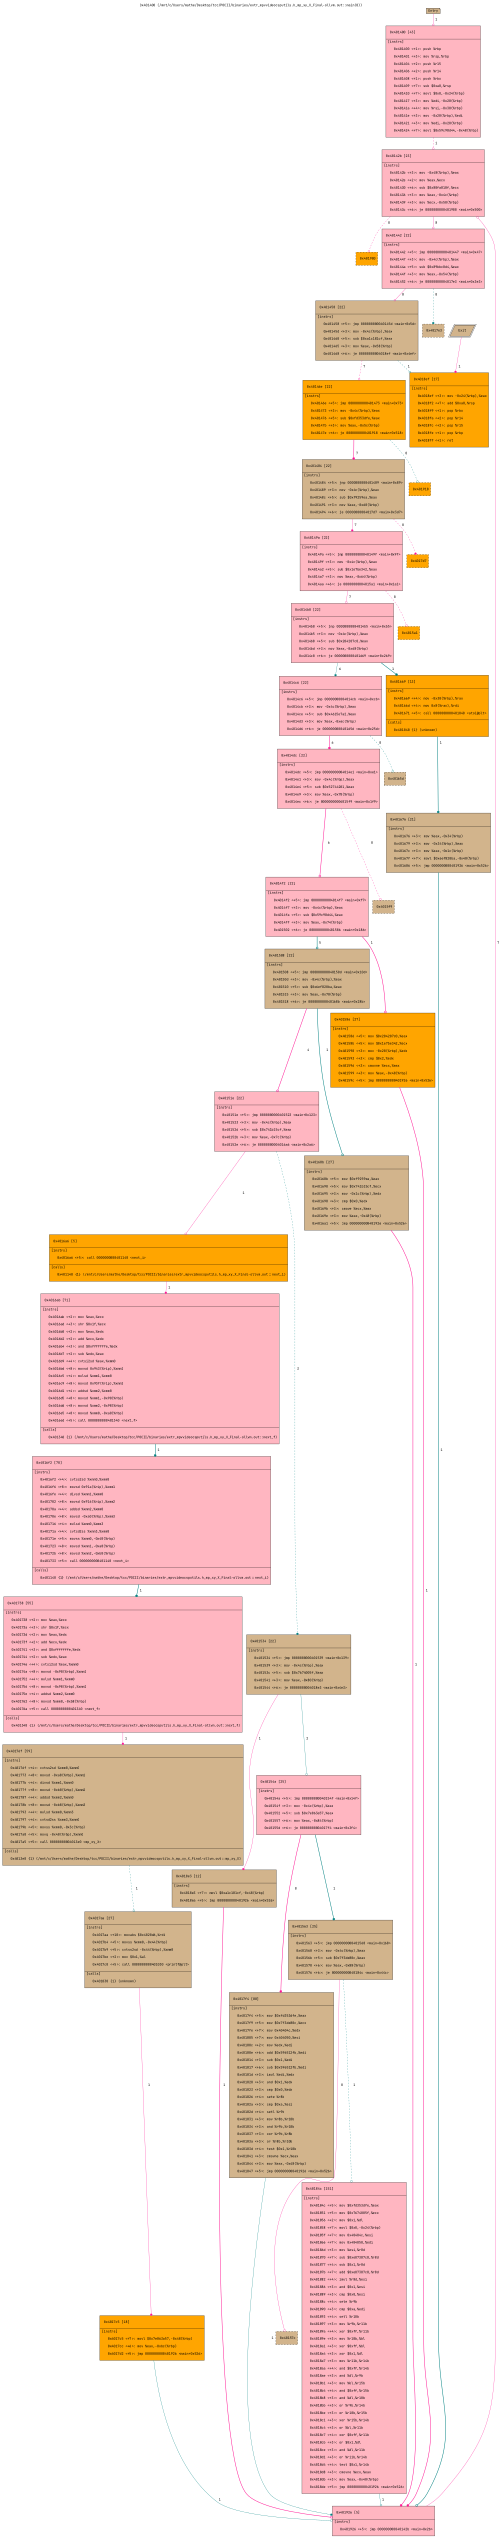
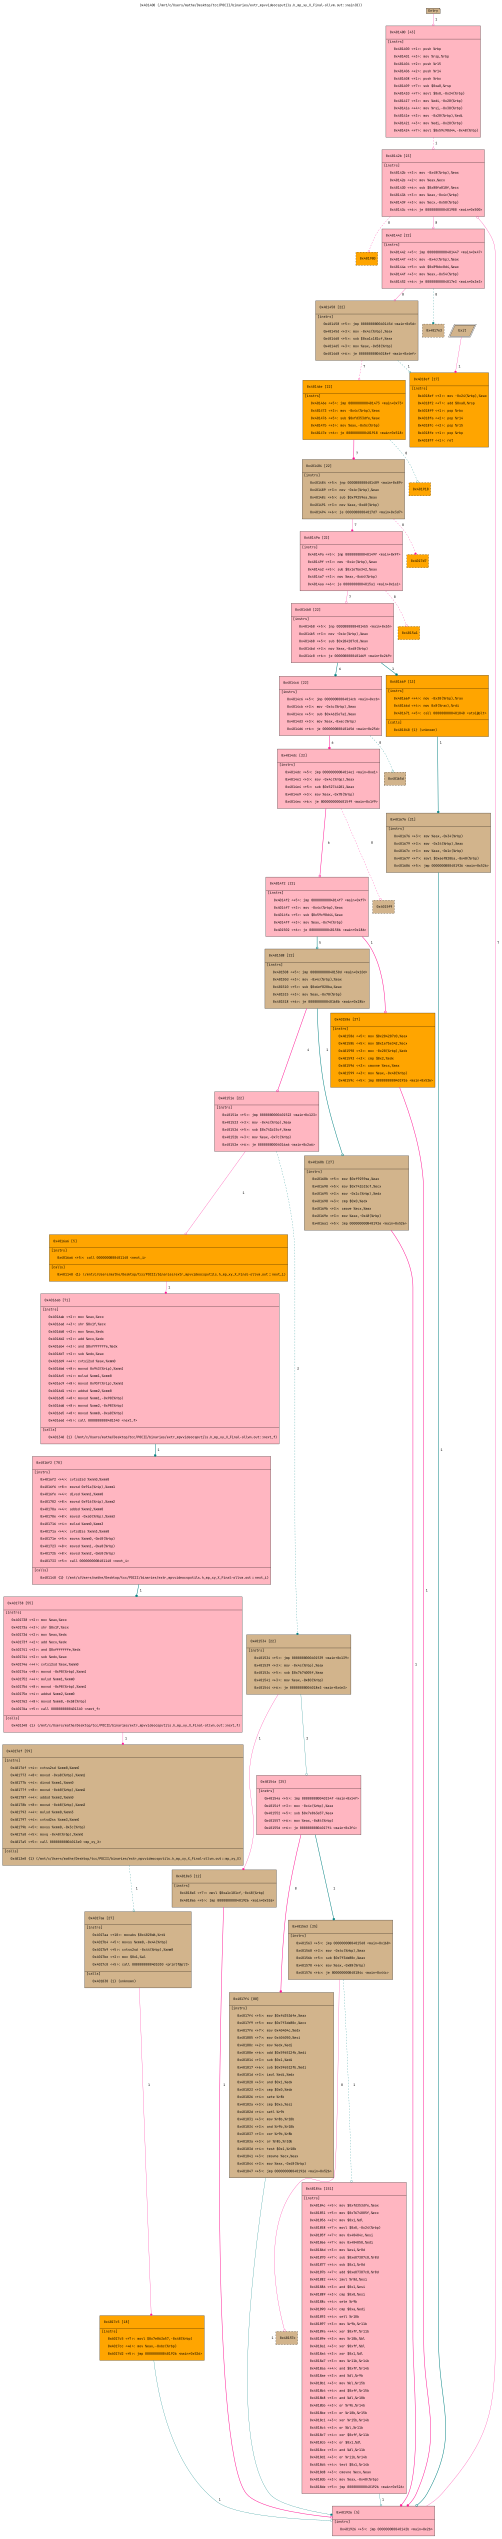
edge "0x4014b0 [22]" -> "0x4014c6 [22]": style solid -> bold
